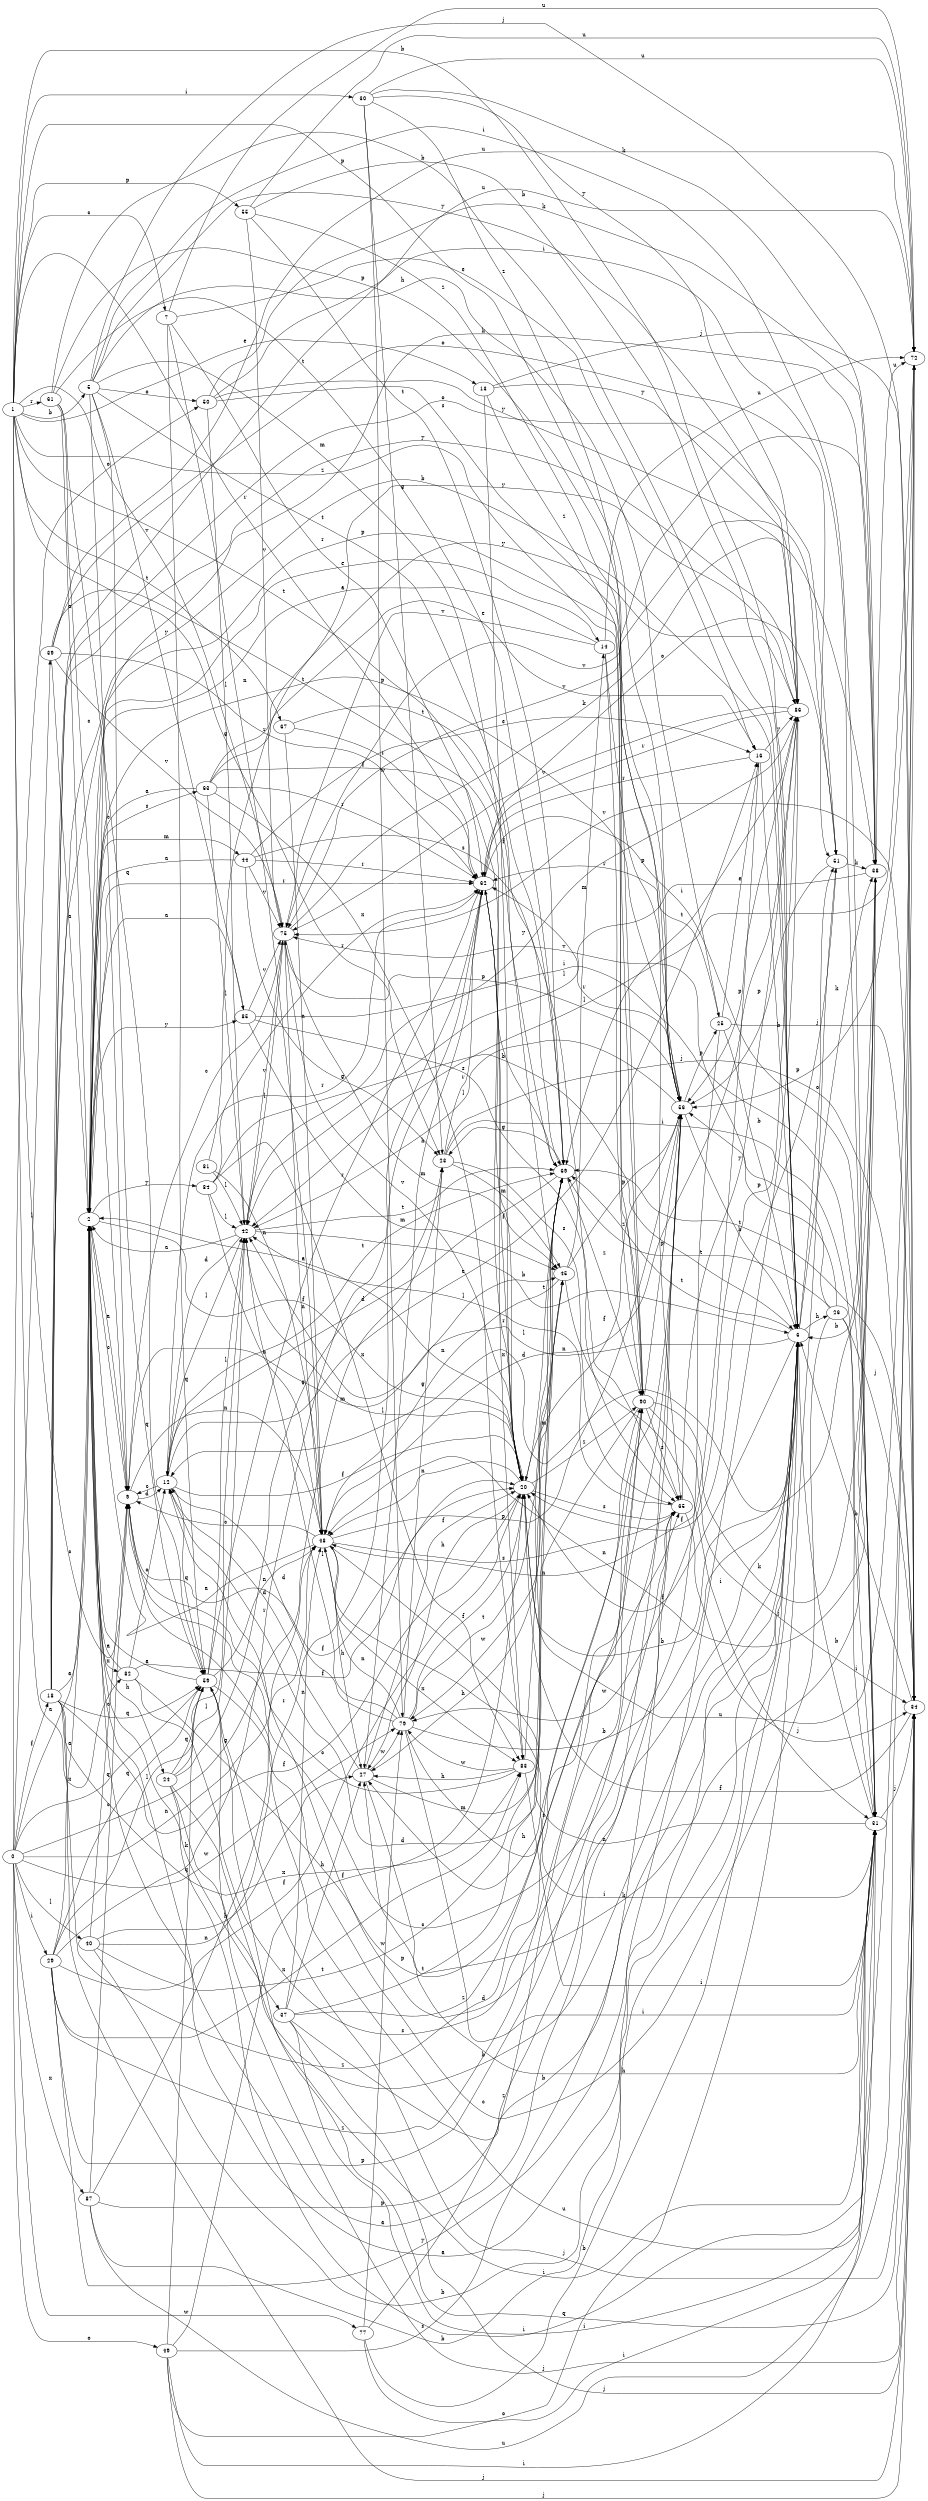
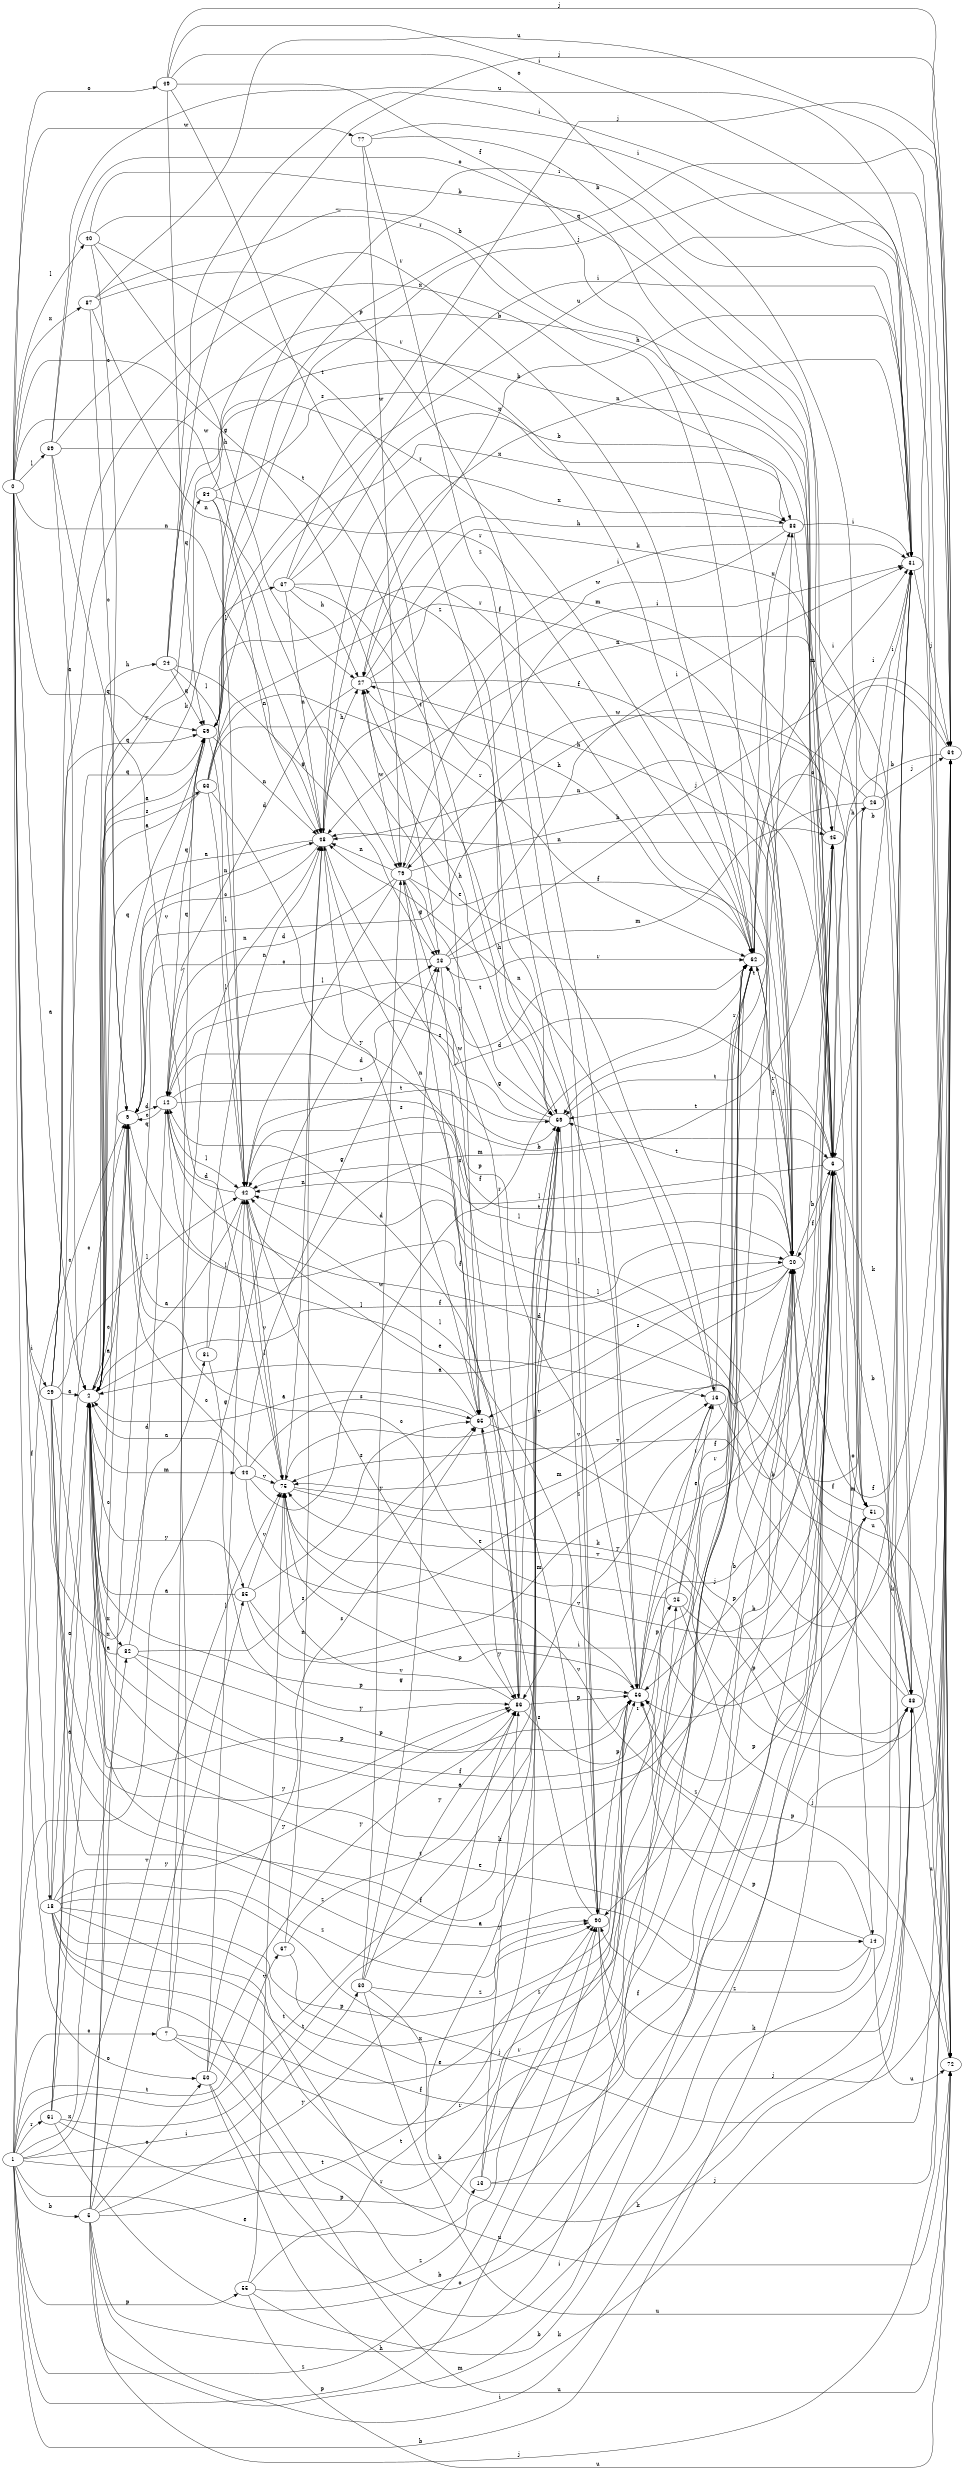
edge "0" -> "81": added, label "x"
edge "82" -> "12": label "o" -> "d"
edge "83" -> "9": now "23" -> "9"
